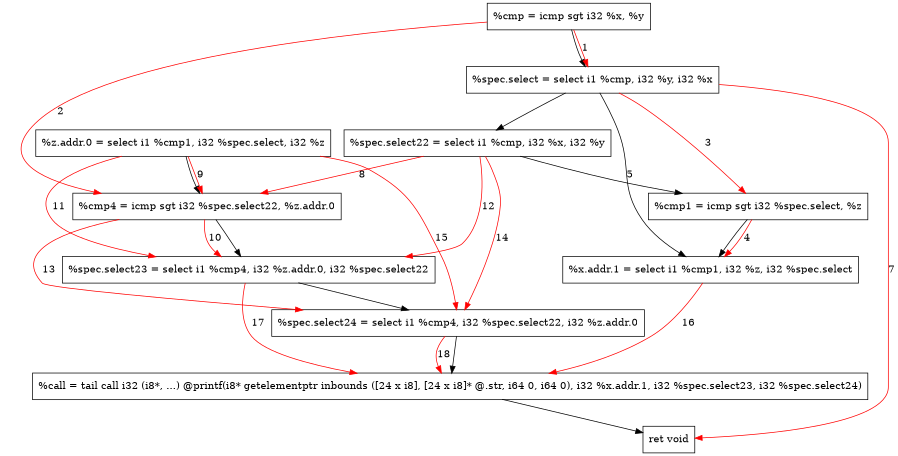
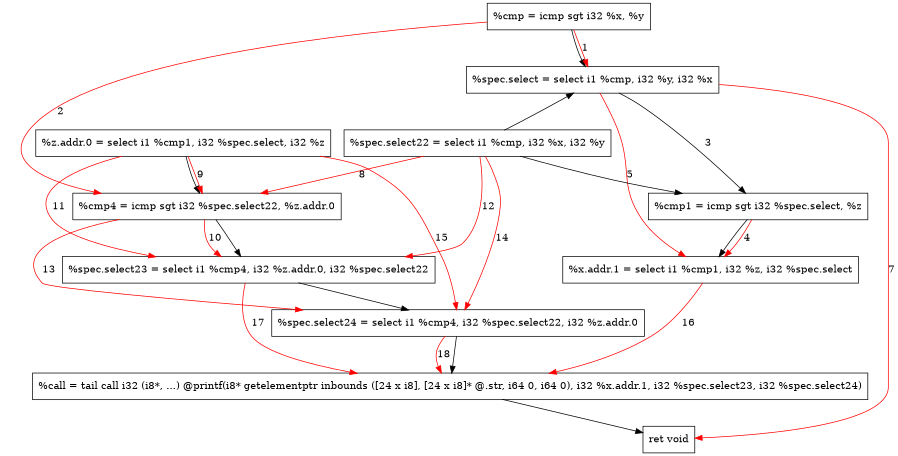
edge "%spec.select = select i1 %cmp, i32 %y, i32 %x" -> "%spec.select22 = select i1 %cmp, i32 %x, i32 %y": reversed
edge "%spec.select = select i1 %cmp, i32 %y, i32 %x" -> "%cmp1 = icmp sgt i32 %spec.select, %z": color red -> black
edge "%spec.select = select i1 %cmp, i32 %y, i32 %x" -> "%x.addr.1 = select i1 %cmp1, i32 %z, i32 %spec.select": color black -> red
